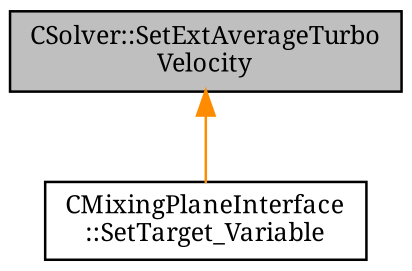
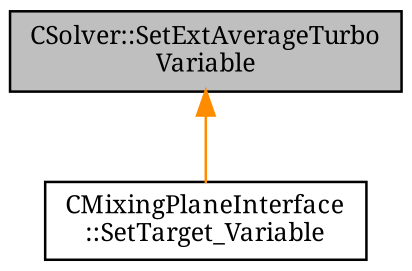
node "CSolver::SetExtAverageTurbo Velocity": label "CSolver::SetExtAverageTurbo Velocity" -> "CSolver::SetExtAverageTurbo Variable"
